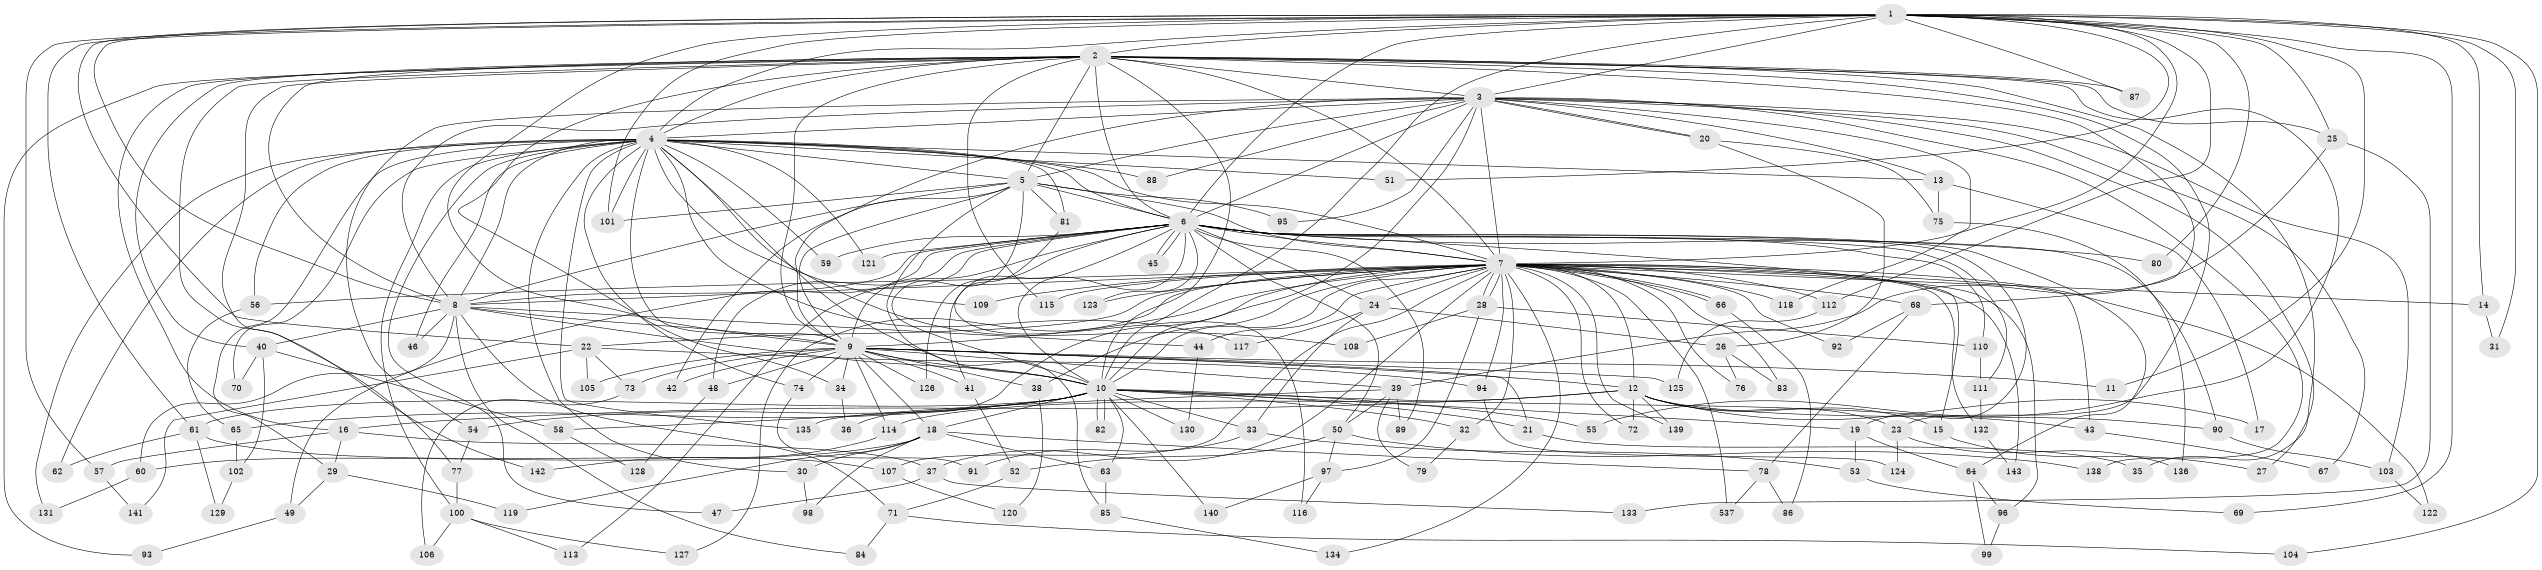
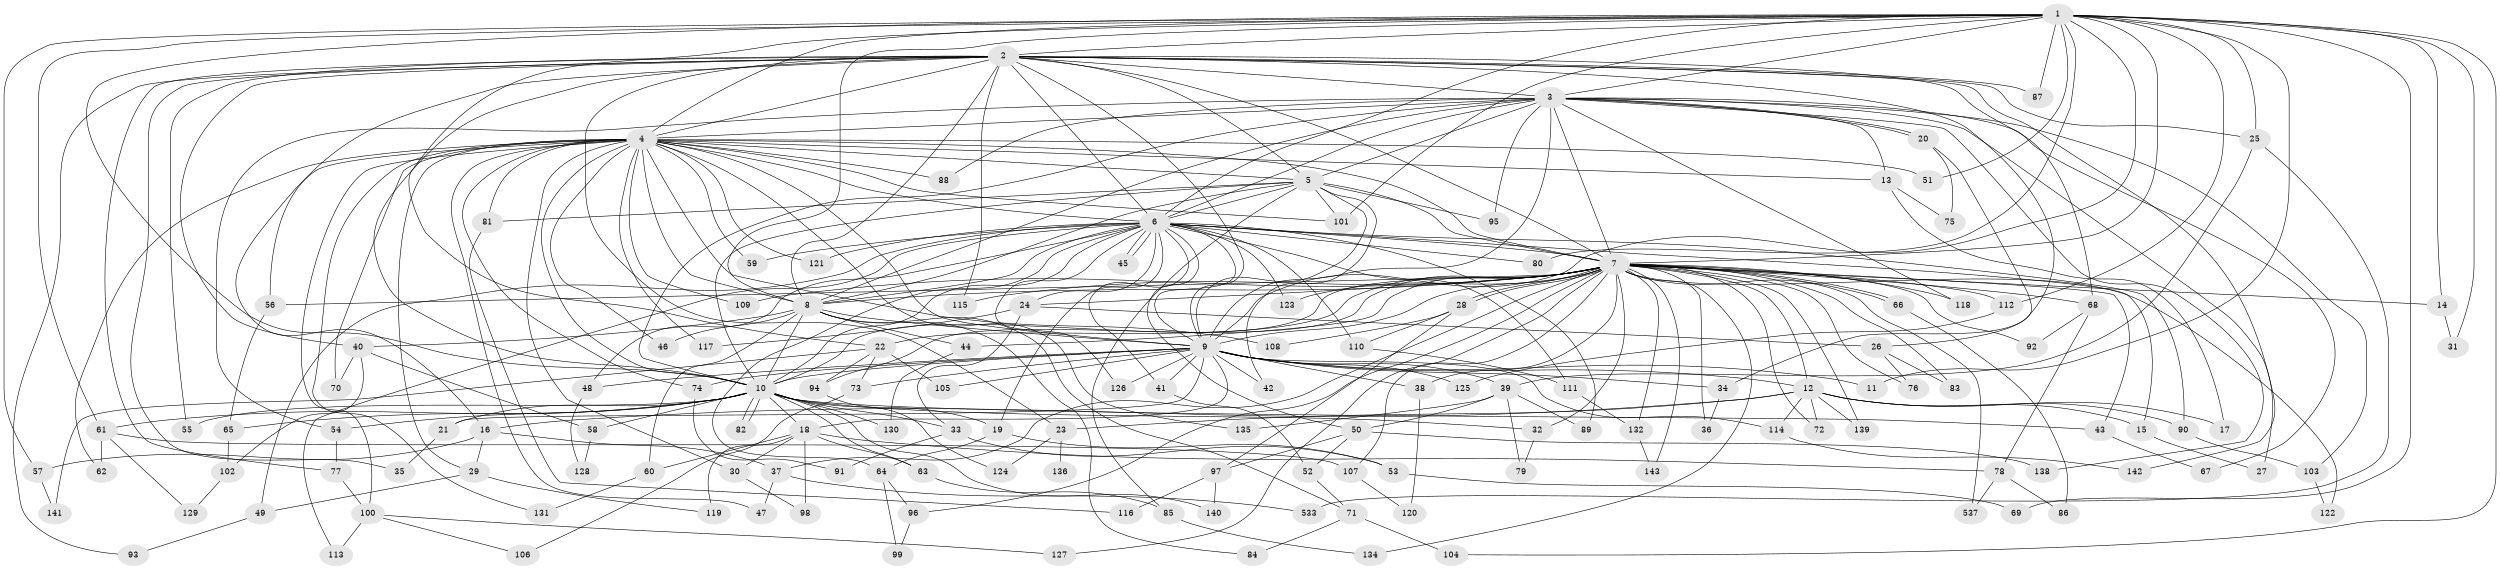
edge "75" -- "136": removed
node "133": label "133" -> "533"
